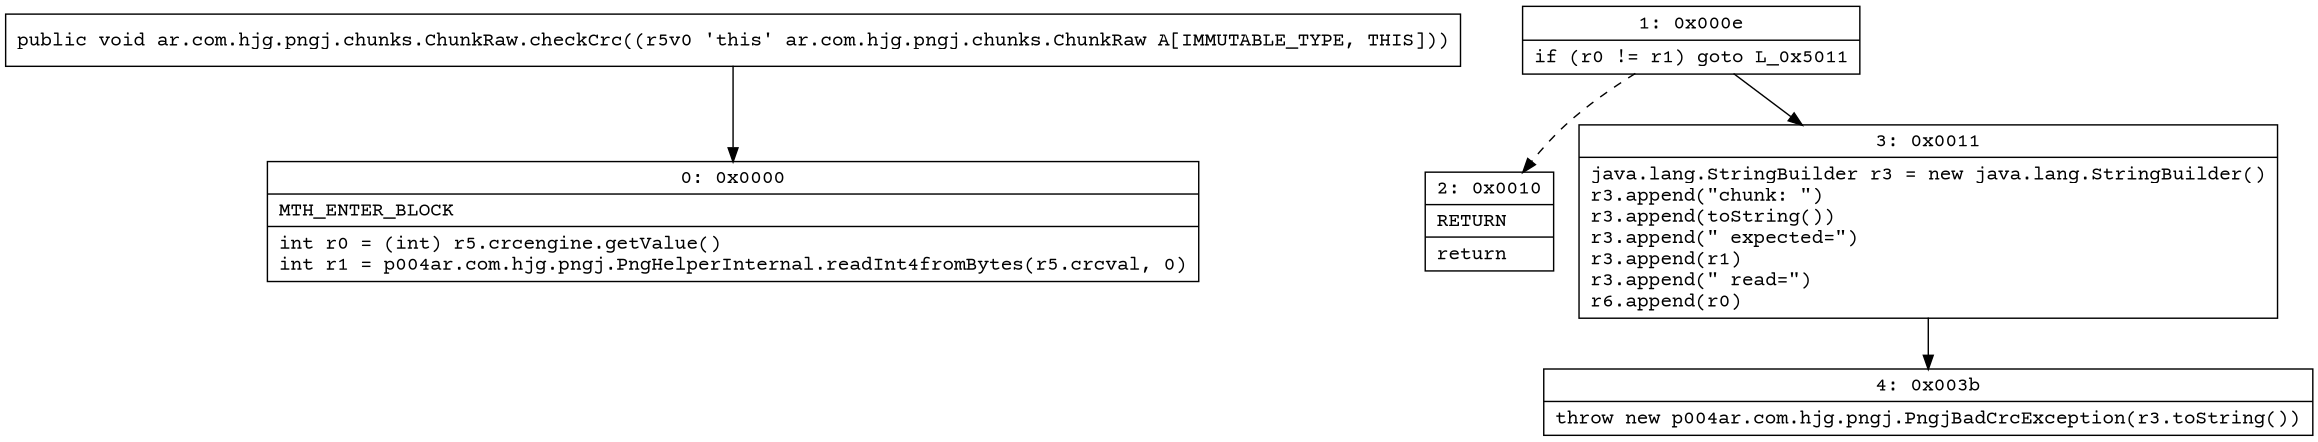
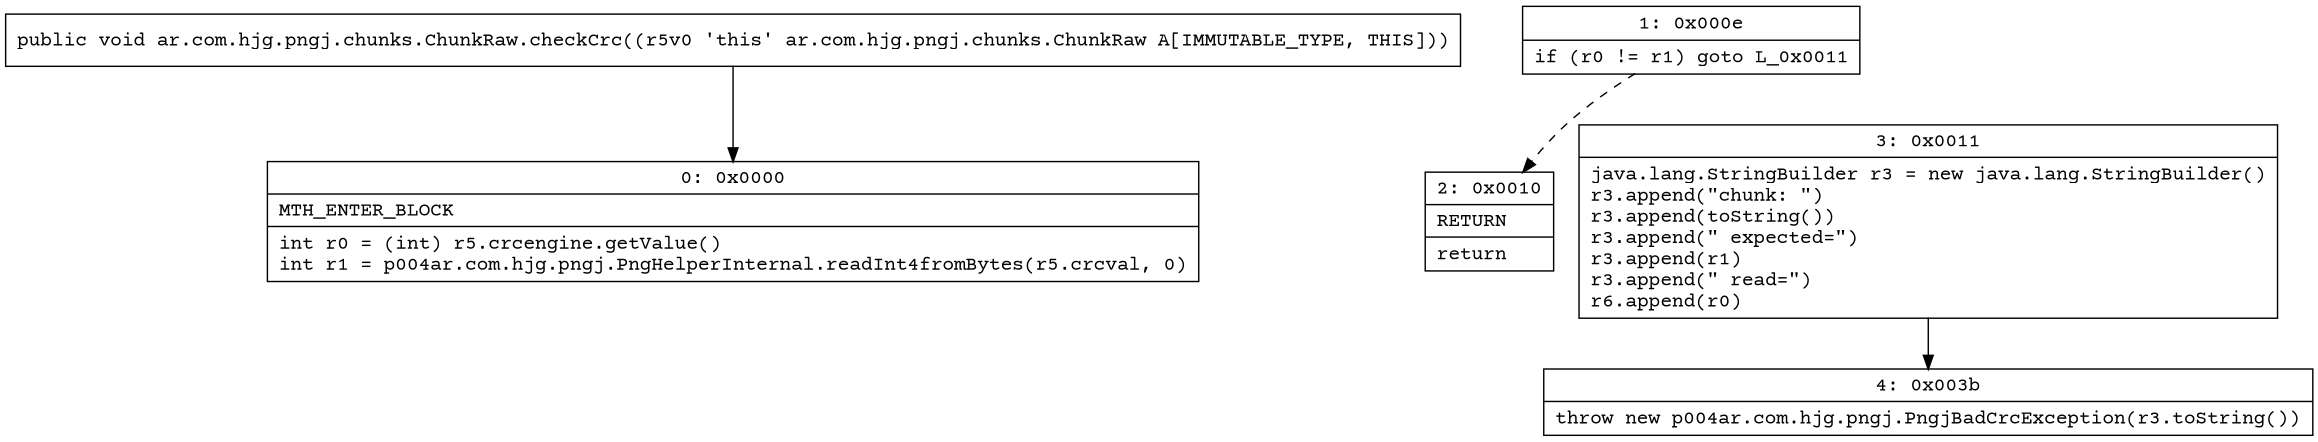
node "1: 0x000e": text "if (r0 != r1) goto L_0x5011" -> "if (r0 != r1) goto L_0x0011"
edge "1: 0x000e" -> "3: 0x0011": removed
